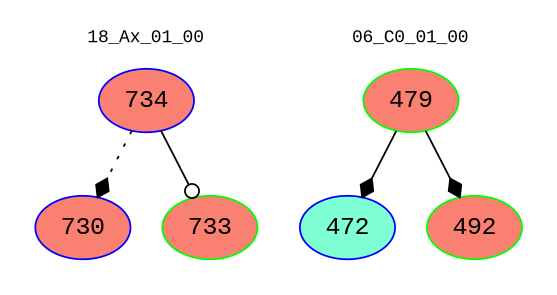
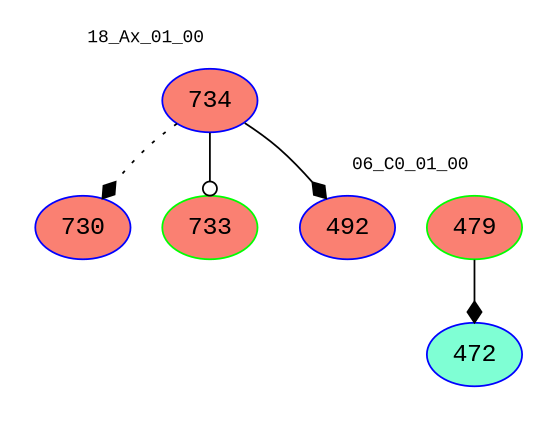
edge "479" -> "492": now "734" -> "492"
node "492": color green -> blue
